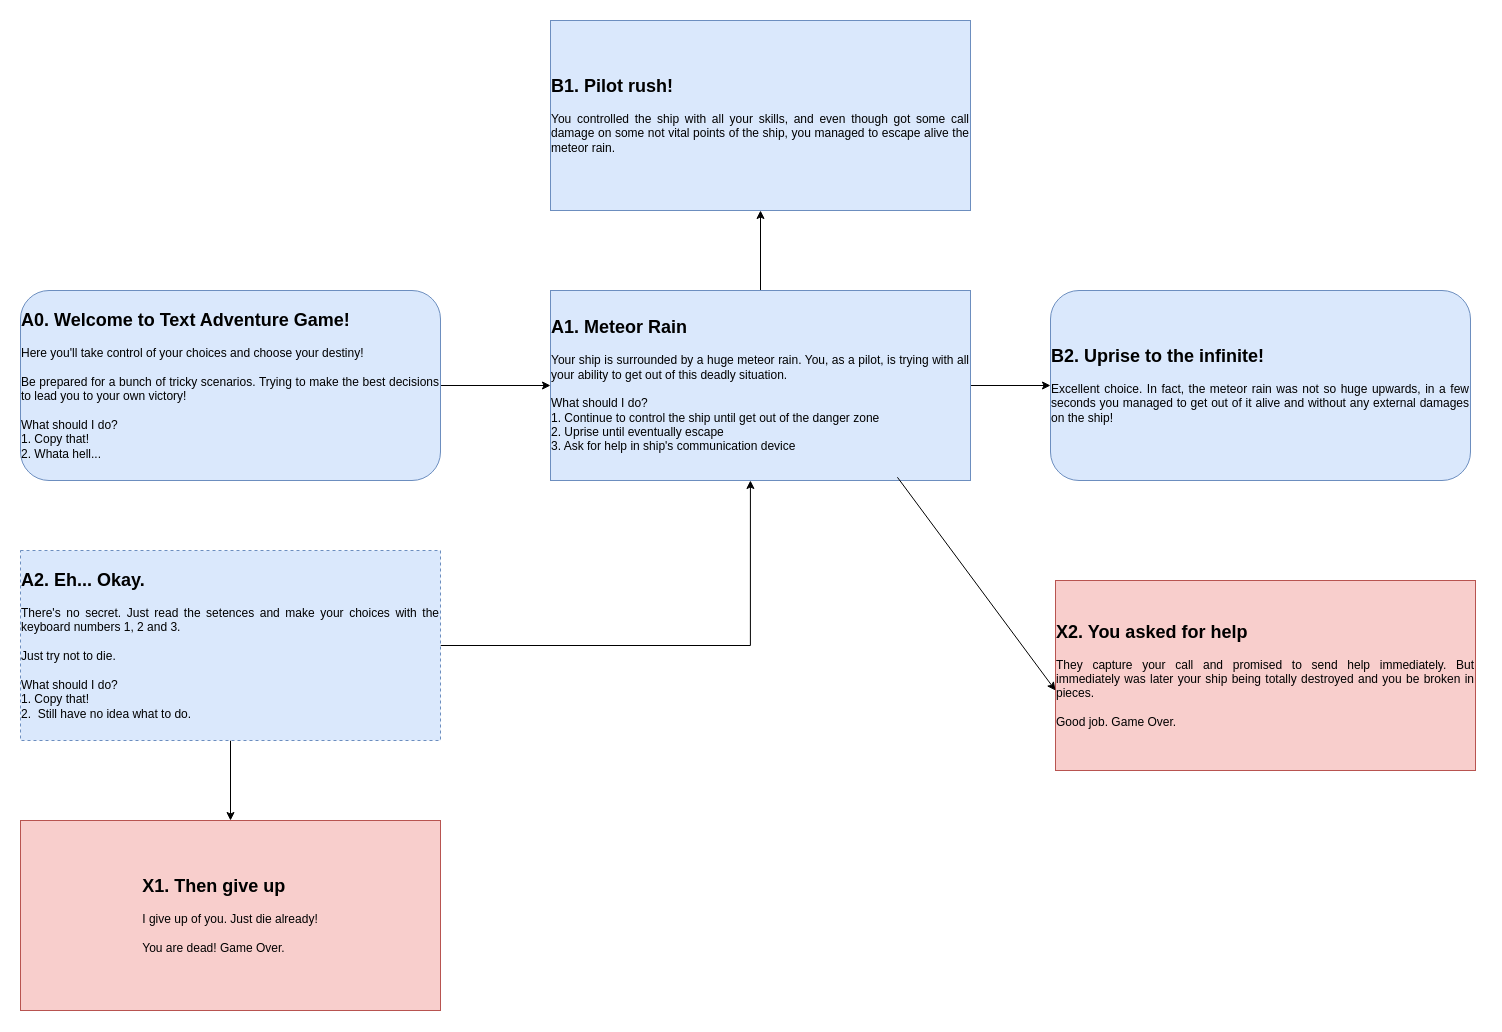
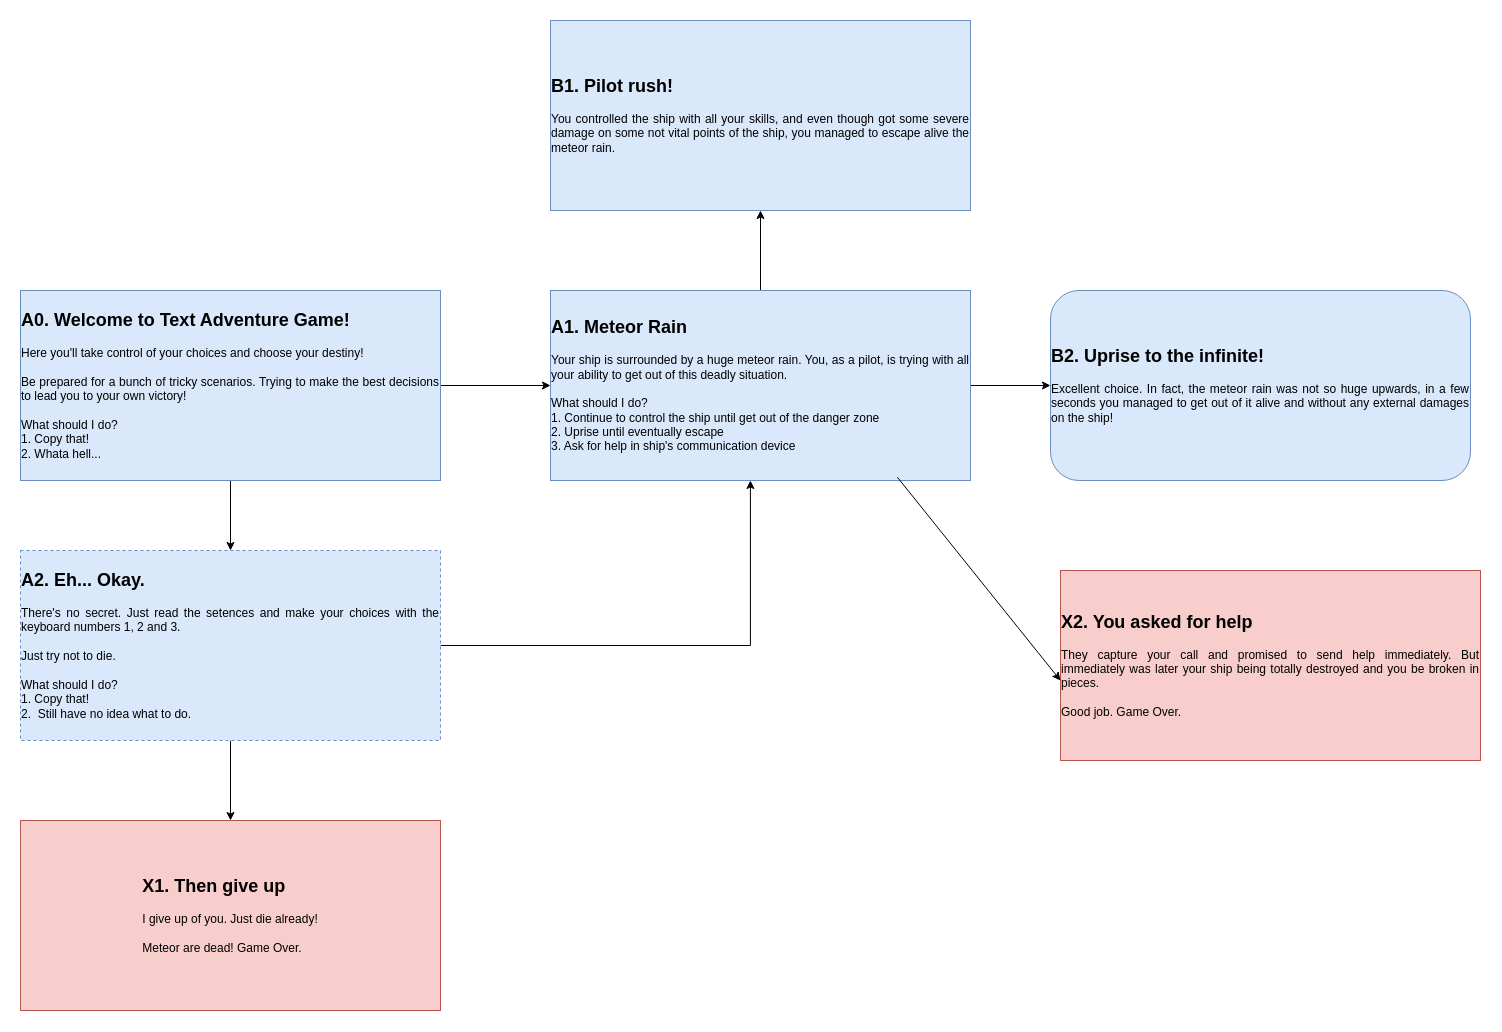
node "B1. Pilot rush! You controlled the ship with all your skills, and even though got some call damage on some not vital points of the ship, you managed to escape alive the meteor rain.": label "B1. Pilot rush! You controlled the ship with all your skills, and even though got some call damage on some not vital points of the ship, you managed to escape alive the meteor rain." -> "B1. Pilot rush! You controlled the ship with all your skills, and even though got some severe damage on some not vital points of the ship, you managed to escape alive the meteor rain."
node "A0. Welcome to Text Adventure Game! Here you'll take control of your choices and choose your destiny! Be prepared for a bunch of tricky scenarios. Trying to make the best decisions to lead you to your own victory! What should I do? 1. Copy that! 2. Whata hell...": shape rounded rectangle -> rectangle
edge "A0. Welcome to Text Adventure Game! Here you'll take control of your choices and choose your destiny! Be prepared for a bunch of tricky scenarios. Trying to make the best decisions to lead you to your own victory! What should I do? 1. Copy that! 2. Whata hell..." -> "A2. Eh... Okay. There's no secret. Just read the setences and make your choices with the keyboard numbers 1, 2 and 3. Just try not to die. What should I do? 1. Copy that! 2. Still have no idea what to do.": added
node "X2. You asked for help They capture your call and promised to send help immediately. But immediately was later your ship being totally destroyed and you be broken in pieces. Good job. Game Over.": moved (1266, 676) -> (1271, 666)
node "X1. Then give up I give up of you. Just die already! You are dead! Game Over.": label "X1. Then give up I give up of you. Just die already! You are dead! Game Over." -> "X1. Then give up I give up of you. Just die already! Meteor are dead! Game Over."
